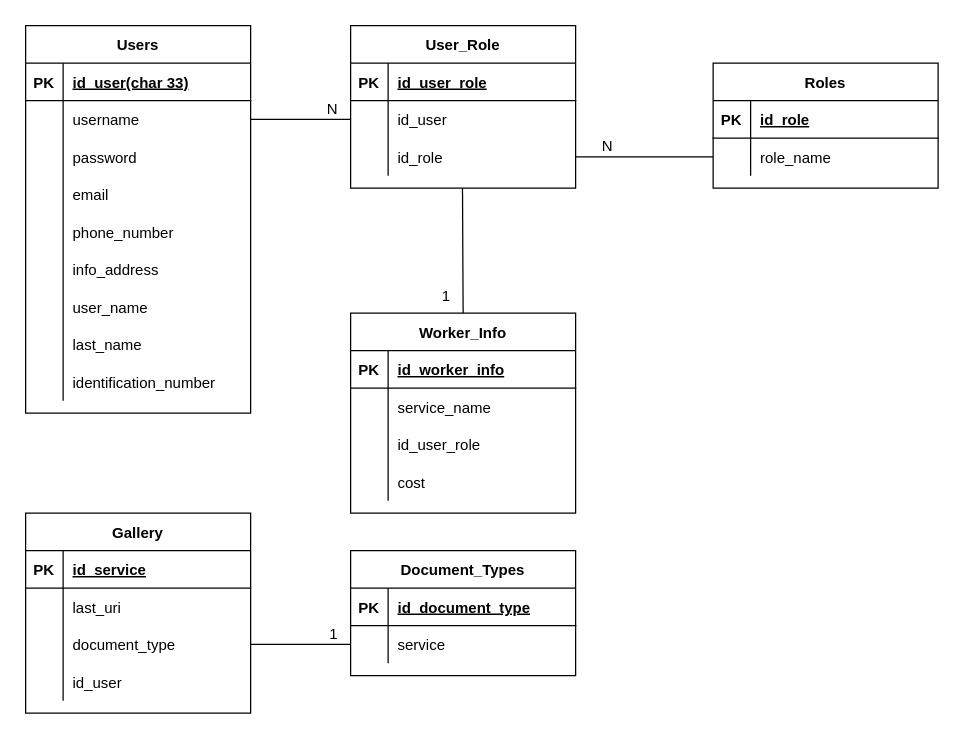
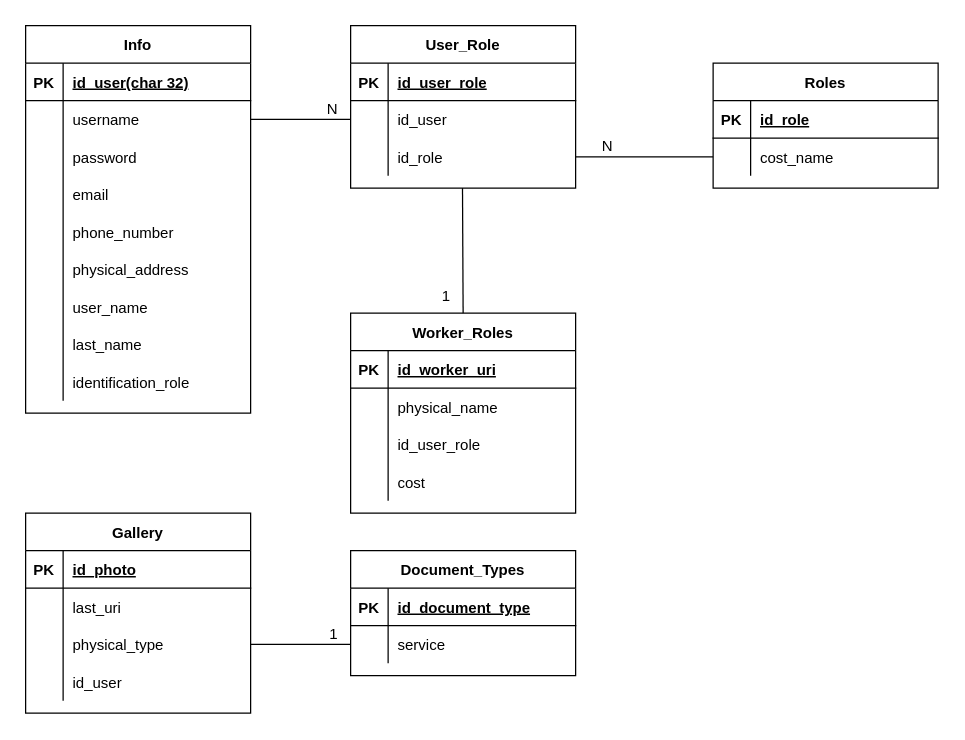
node "Users": label "Users" -> "Info"
node "id_user(char 33)": label "id_user(char 33)" -> "id_user(char 32)"
node "role_name": label "role_name" -> "cost_name"
node "info_address": label "info_address" -> "physical_address"
node "Worker_Info": label "Worker_Info" -> "Worker_Roles"
node "id_worker_info": label "id_worker_info" -> "id_worker_uri"
node "identification_number": label "identification_number" -> "identification_role"
node "service_name": label "service_name" -> "physical_name"
node "id_service": label "id_service" -> "id_photo"
node "document_type": label "document_type" -> "physical_type"
